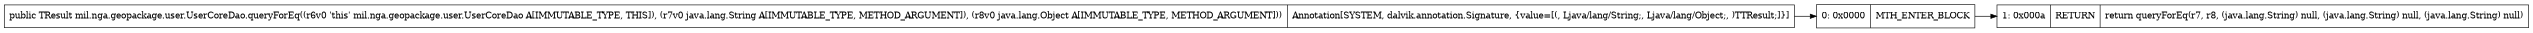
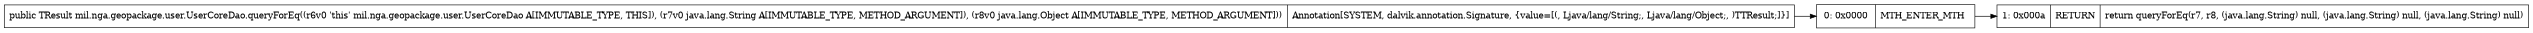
node "0: 0x0000": text "MTH_ENTER_BLOCK" -> "MTH_ENTER_MTH"
